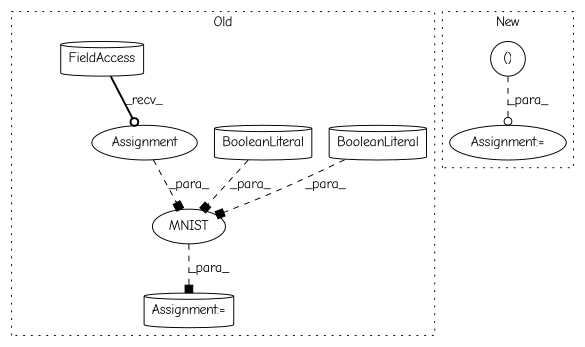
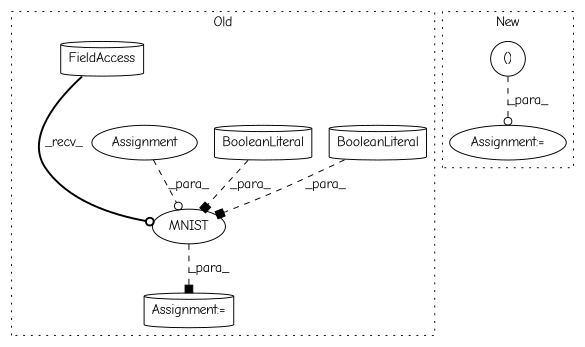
edge "FieldAccess" -> "Assignment": now "FieldAccess" -> "MNIST"
edge "Assignment" -> "MNIST": arrowhead box -> odot
